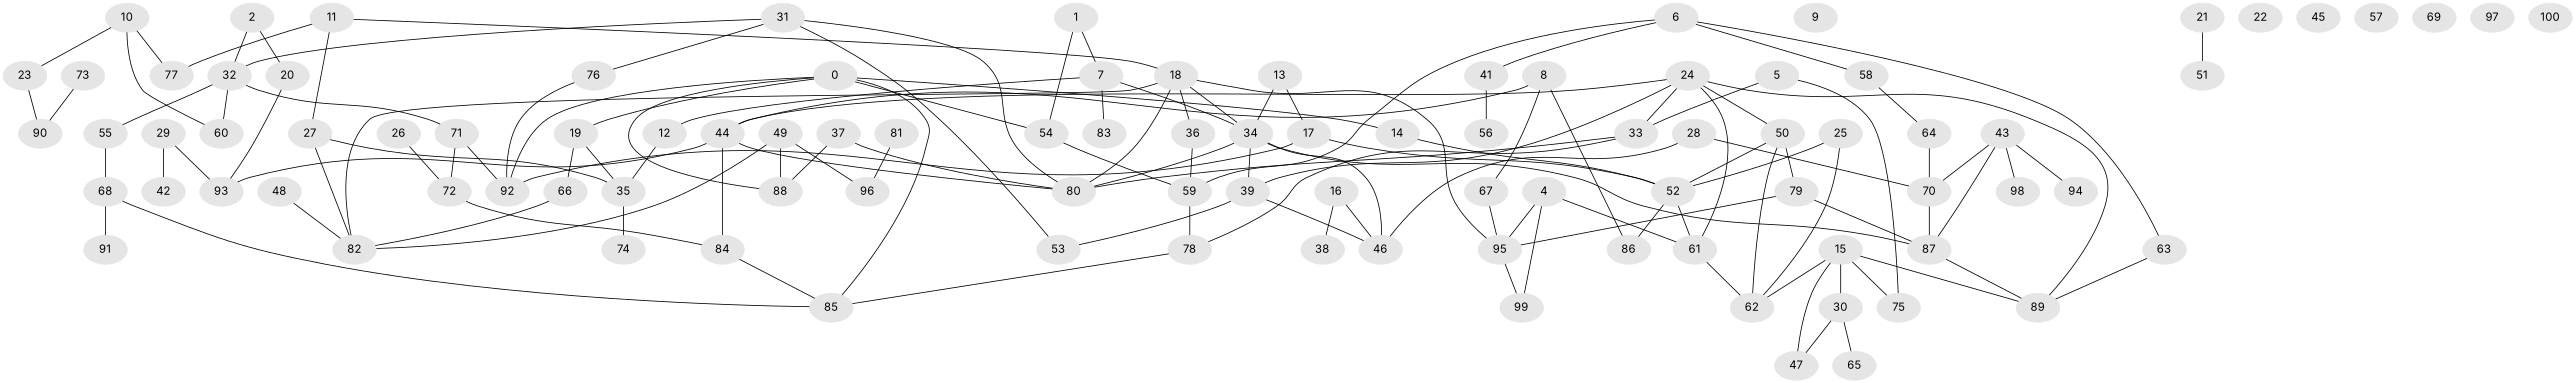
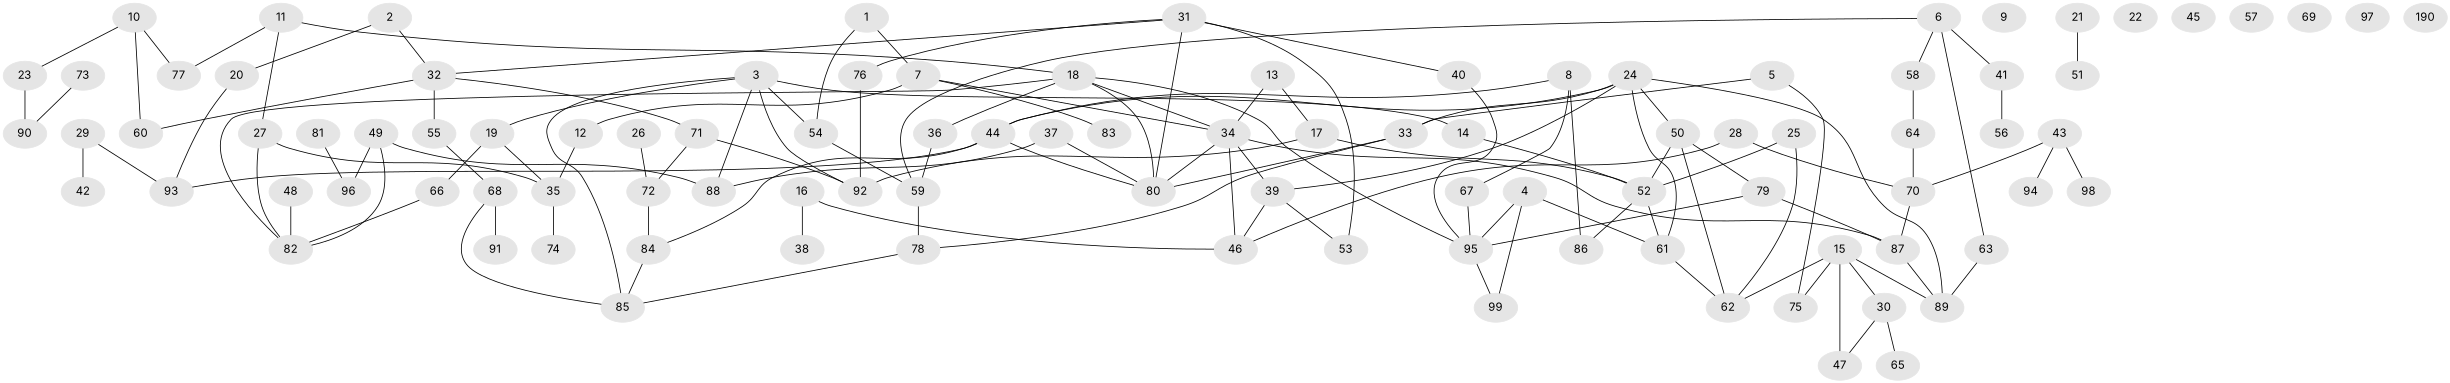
node "100": label "100" -> "190"
node "0": label "0" -> "3"
node "40": added
edge "43" -- "87": removed
